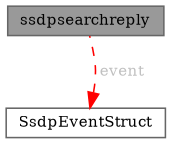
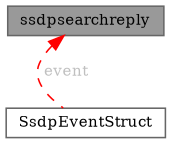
edge "ssdpsearchreply" -> "SsdpEventStruct": reversed
